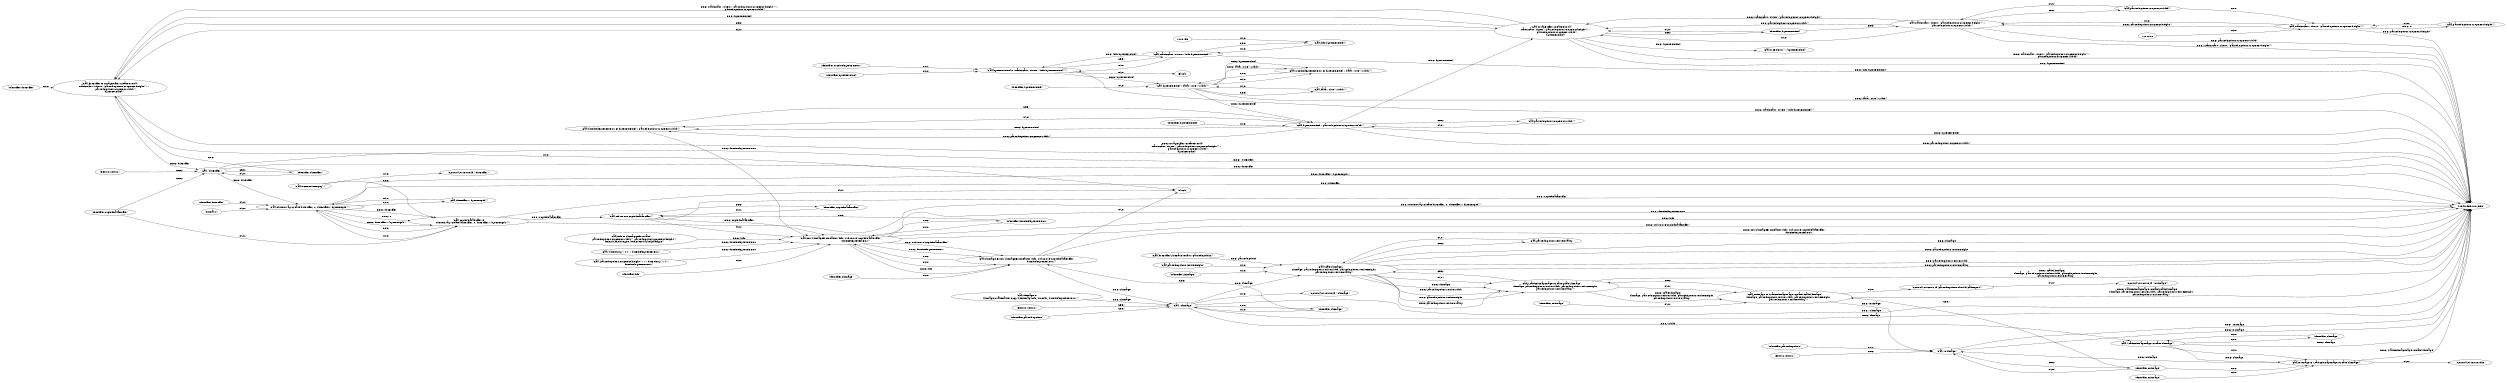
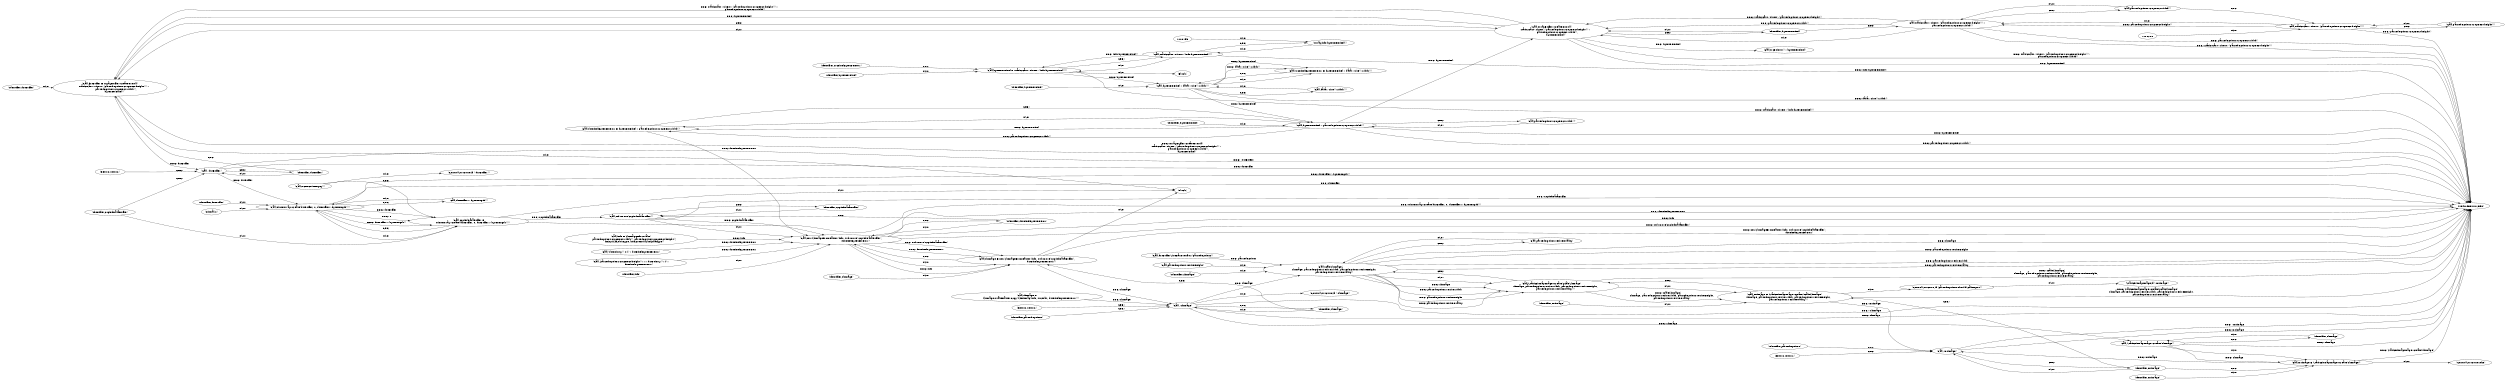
edge "(Call,static_cast<size_t>(parsedOptions.cropRect.height()))" -> "(Call,parsedOptions.cropRect.height())": label "DDG: 0" -> "CFG: "
node "(Call,info.bytesPerPixel())": label "(Call,info.bytesPerPixel())" -> "(Array,info.bytesPerPixel())"
node "(ControlStructure,if (!m_image))": label "(ControlStructure,if (!m_image))" -> "(StaticBitmapImage,if (!m_image))"
edge "(Call,!skImage)" -> "(Call,StaticBitmapImage::create(skImage))": label "DDG: width" -> "DDG: skImage"
